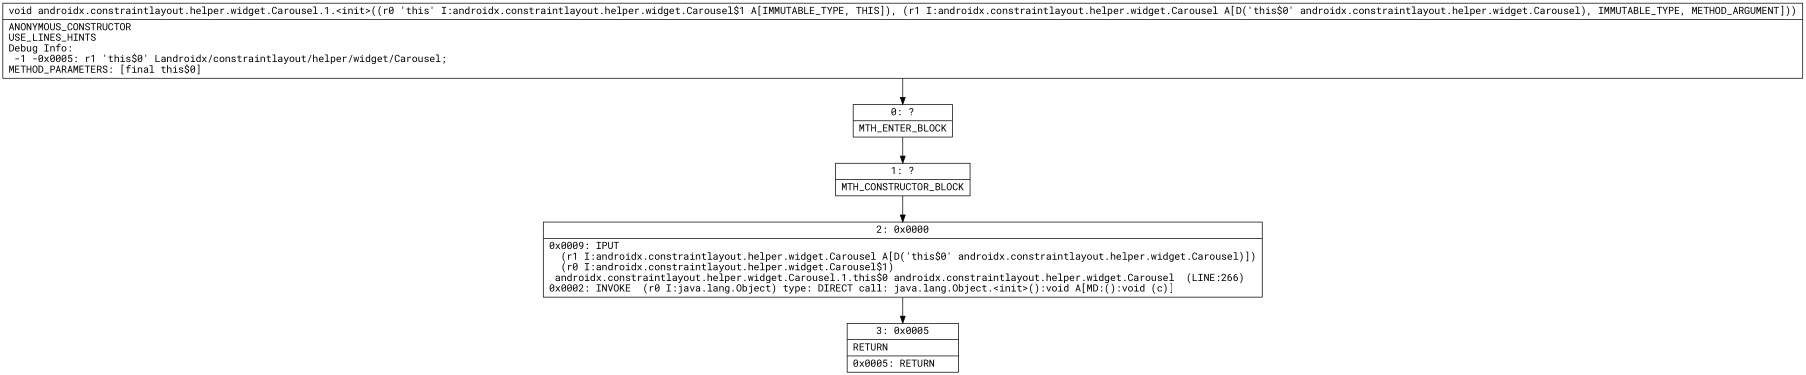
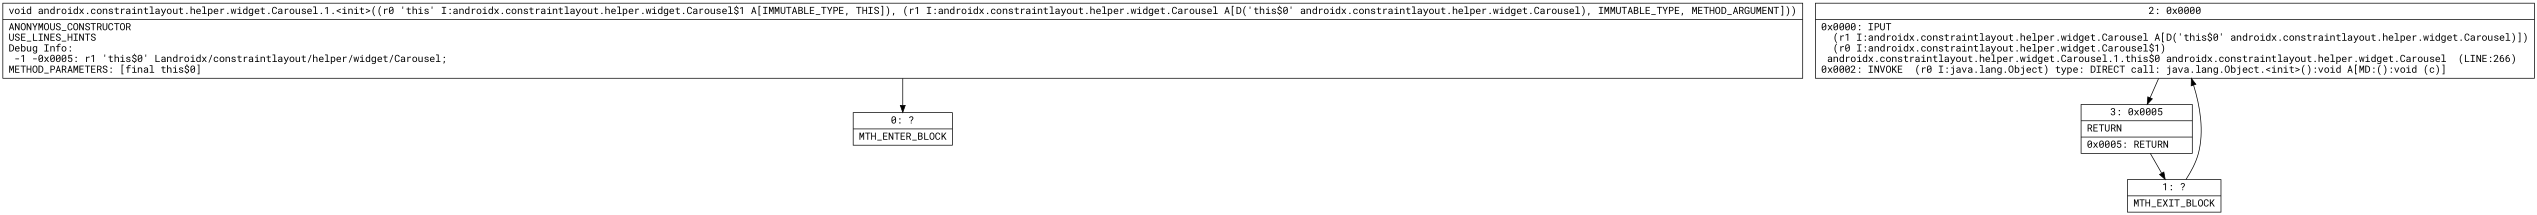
edge "0: ?" -> "1: ?": now "3: 0x0005" -> "1: ?"
node "1: ?": text "MTH_CONSTRUCTOR_BLOCK" -> "MTH_EXIT_BLOCK"
node "2: 0x0000": text "0x0009: IPUT" -> "0x0000: IPUT"
